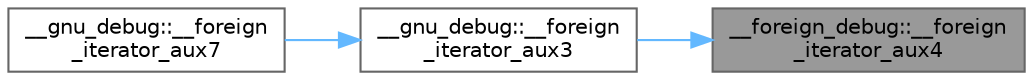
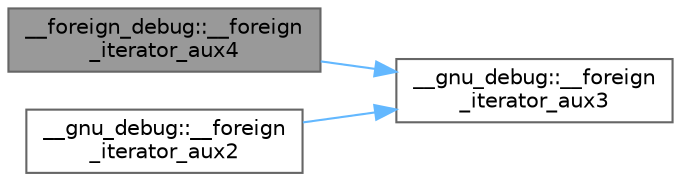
node "__gnu_debug::__foreign _iterator_aux7": label "__gnu_debug::__foreign _iterator_aux7" -> "__gnu_debug::__foreign _iterator_aux2"
edge "__gnu_debug::__foreign _iterator_aux3" -> "__foreign_debug::__foreign _iterator_aux4": reversed
